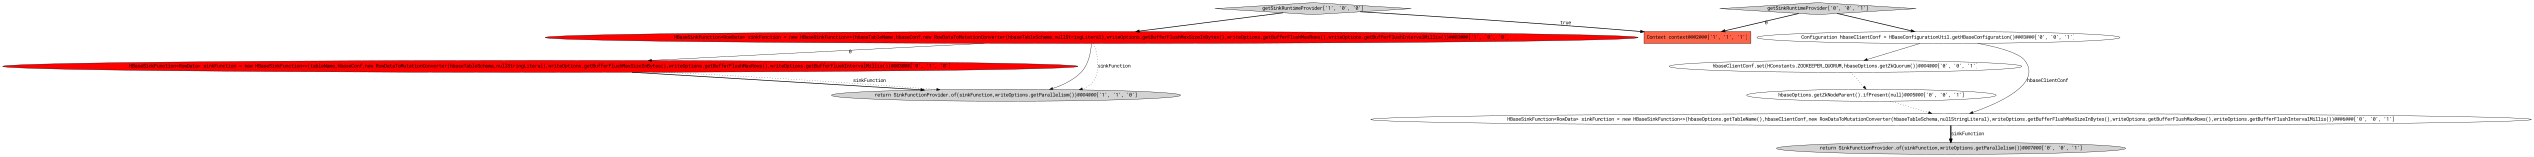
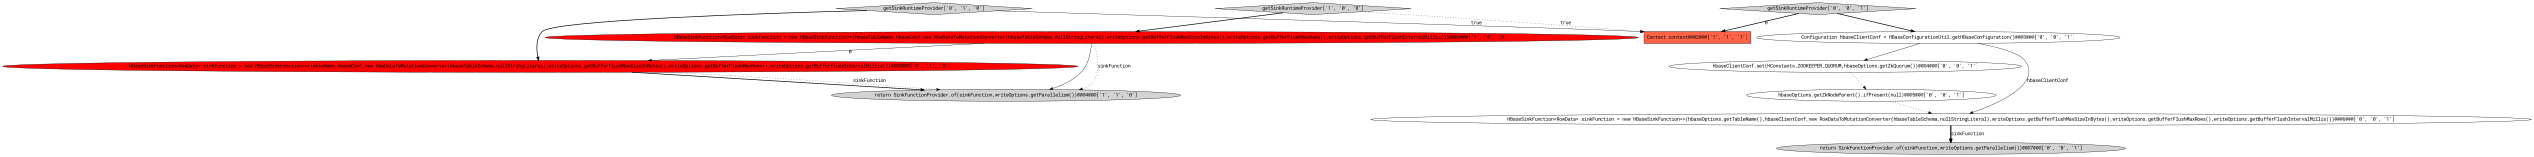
node "getSinkRuntimeProvider['0', '1', '0']": added
edge "getSinkRuntimeProvider['1', '0', '0']" -> "Context context@@@2@@@['1', '1', '1']": style bold -> dotted
